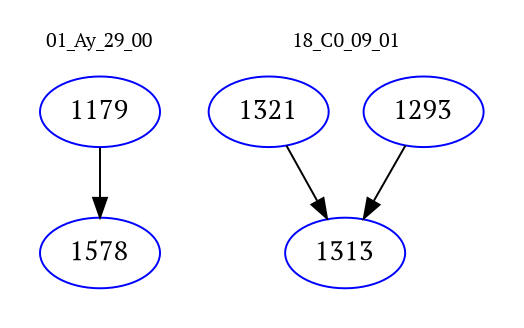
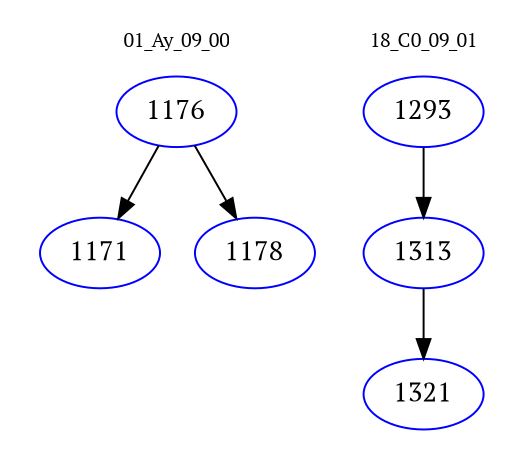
cluster "01_Ay_29_00": label "01_Ay_29_00" -> "01_Ay_09_00"
node "1179": label "1179" -> "1176"
edge "1321" -> "1313": reversed
node "1171": added
node "1578": label "1578" -> "1178"
